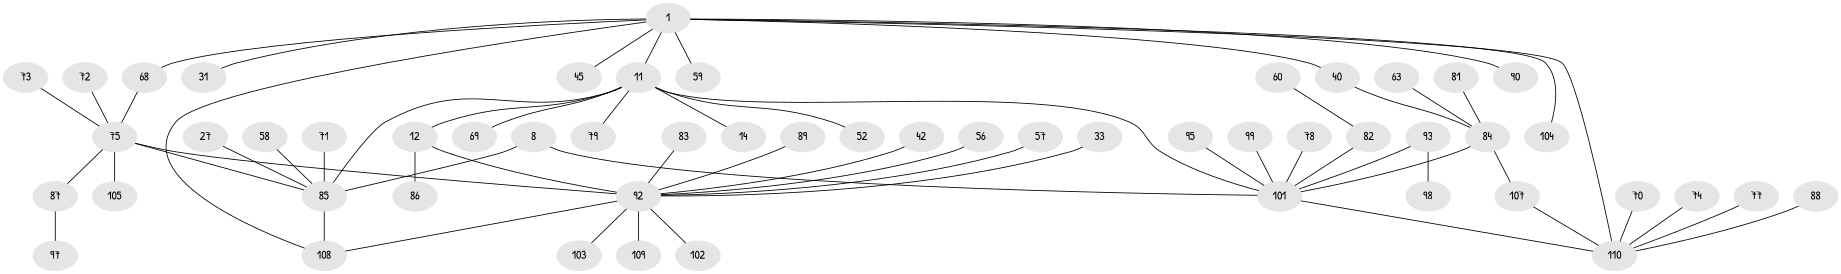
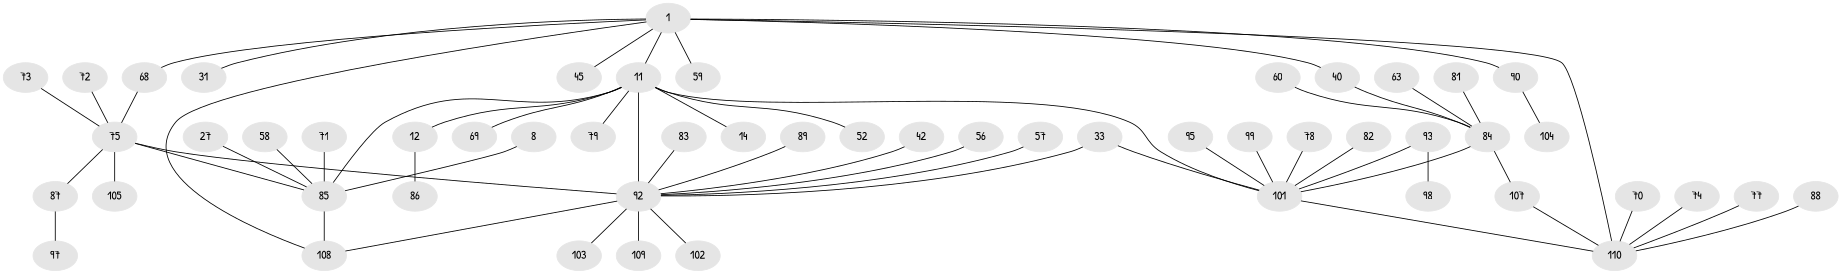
edge "1" -- "104": now "90" -- "104"
edge "60" -- "82": now "60" -- "84"
edge "12" -- "92": now "11" -- "92"
edge "8" -- "101": now "33" -- "101"
